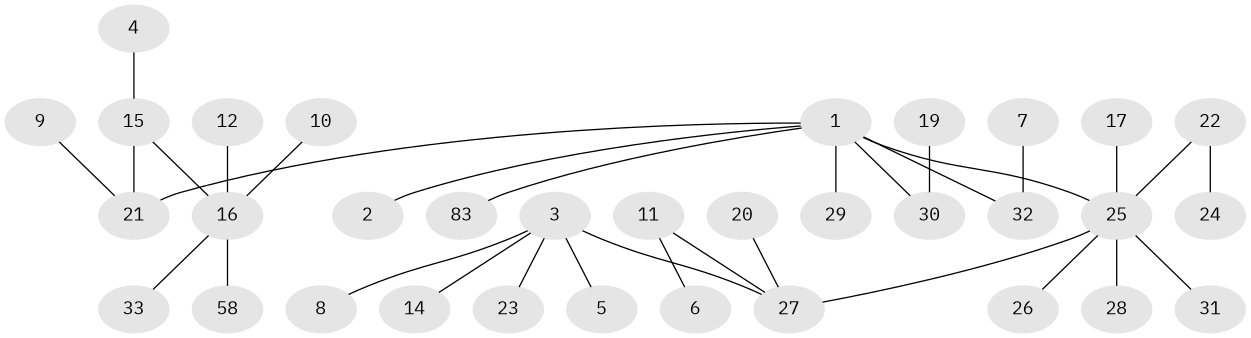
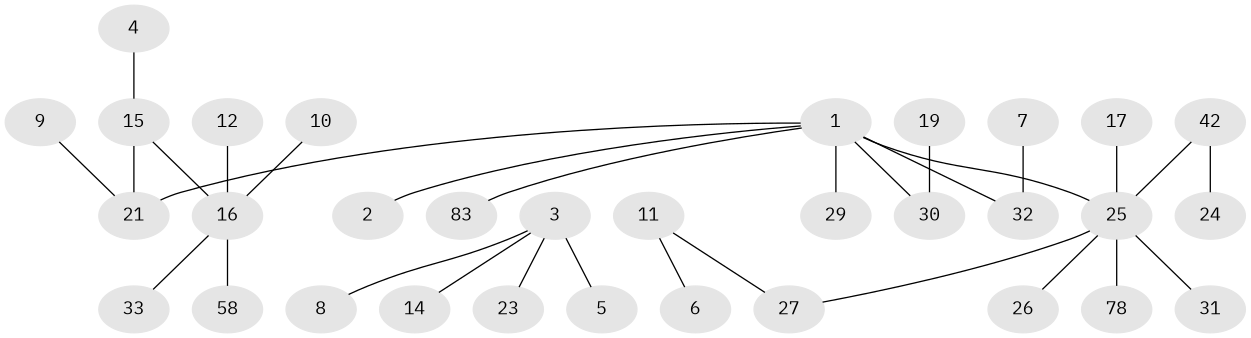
node "22": label "22" -> "42"
node "20": removed
edge "3" -- "27": removed
node "28": label "28" -> "78"
